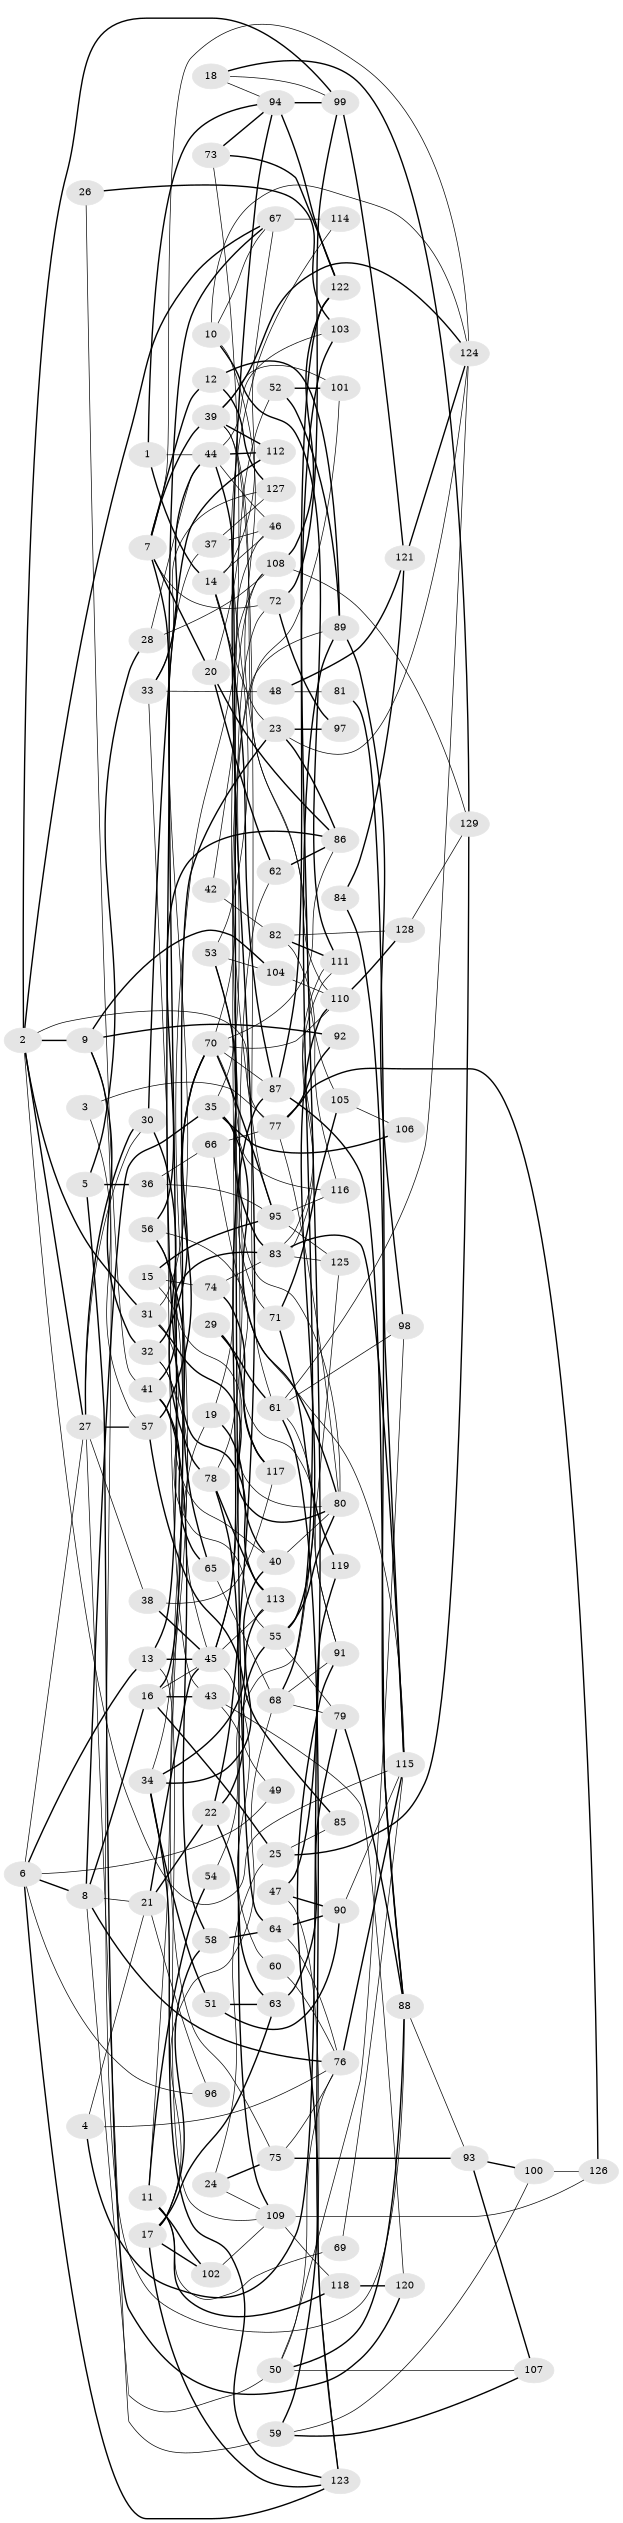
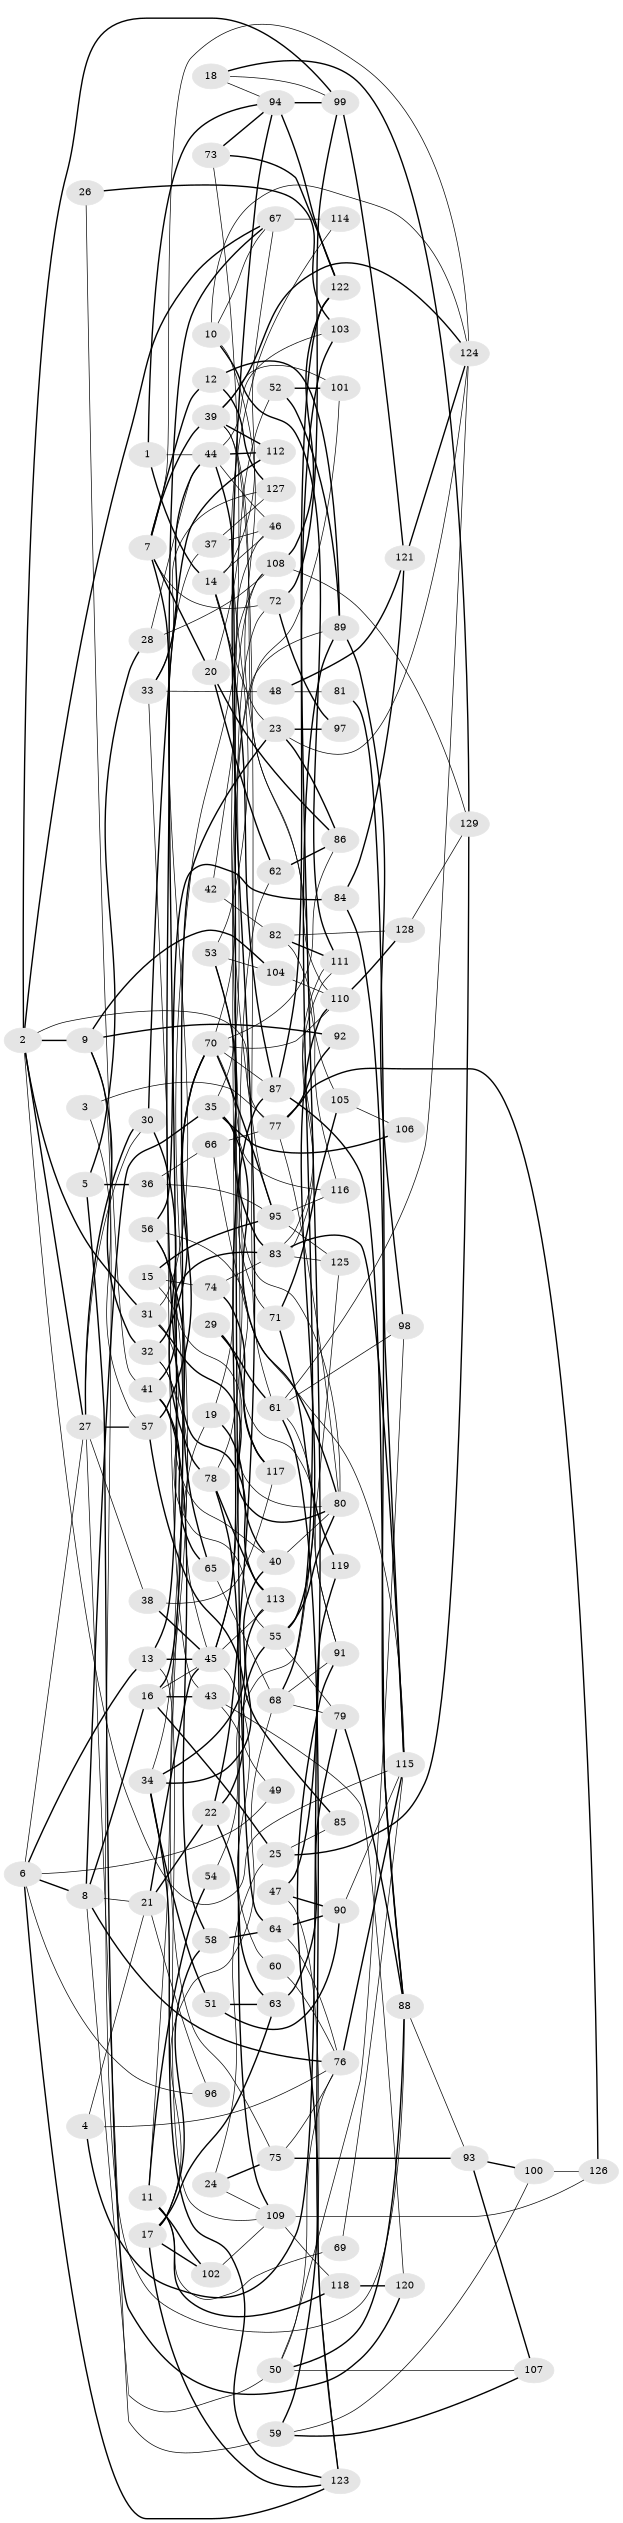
edge "86" -- "56": now "84" -- "56"
